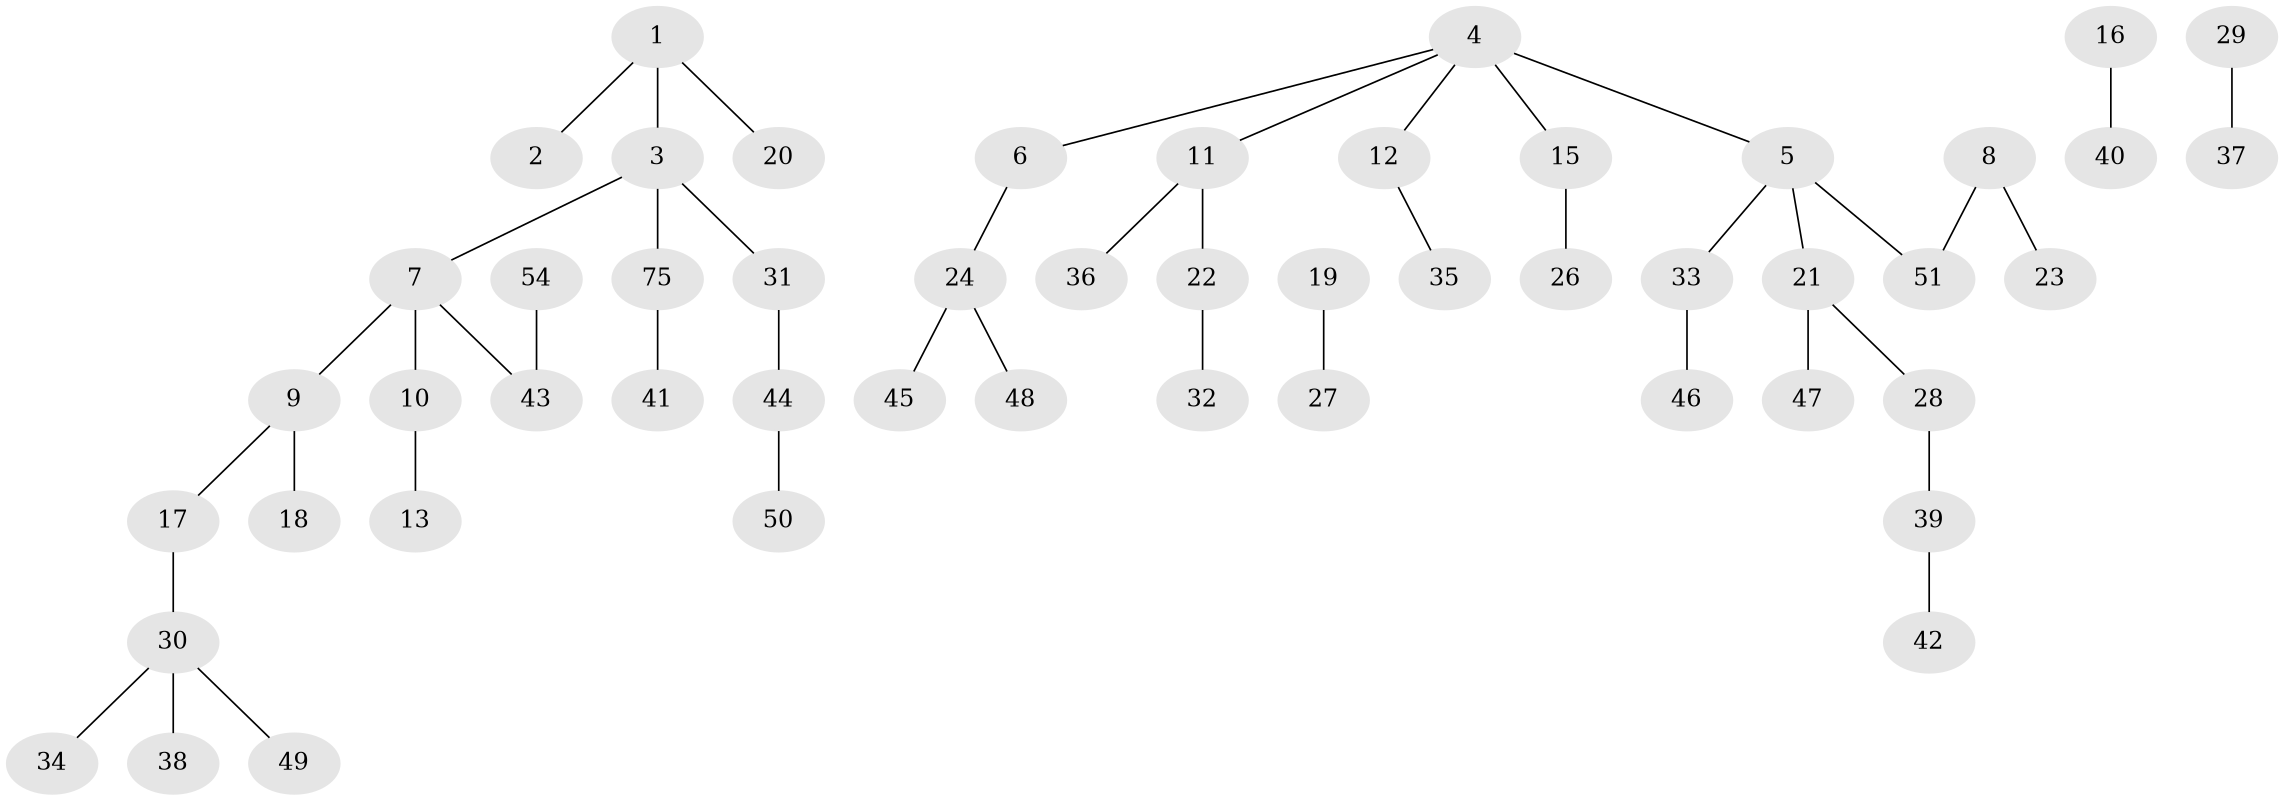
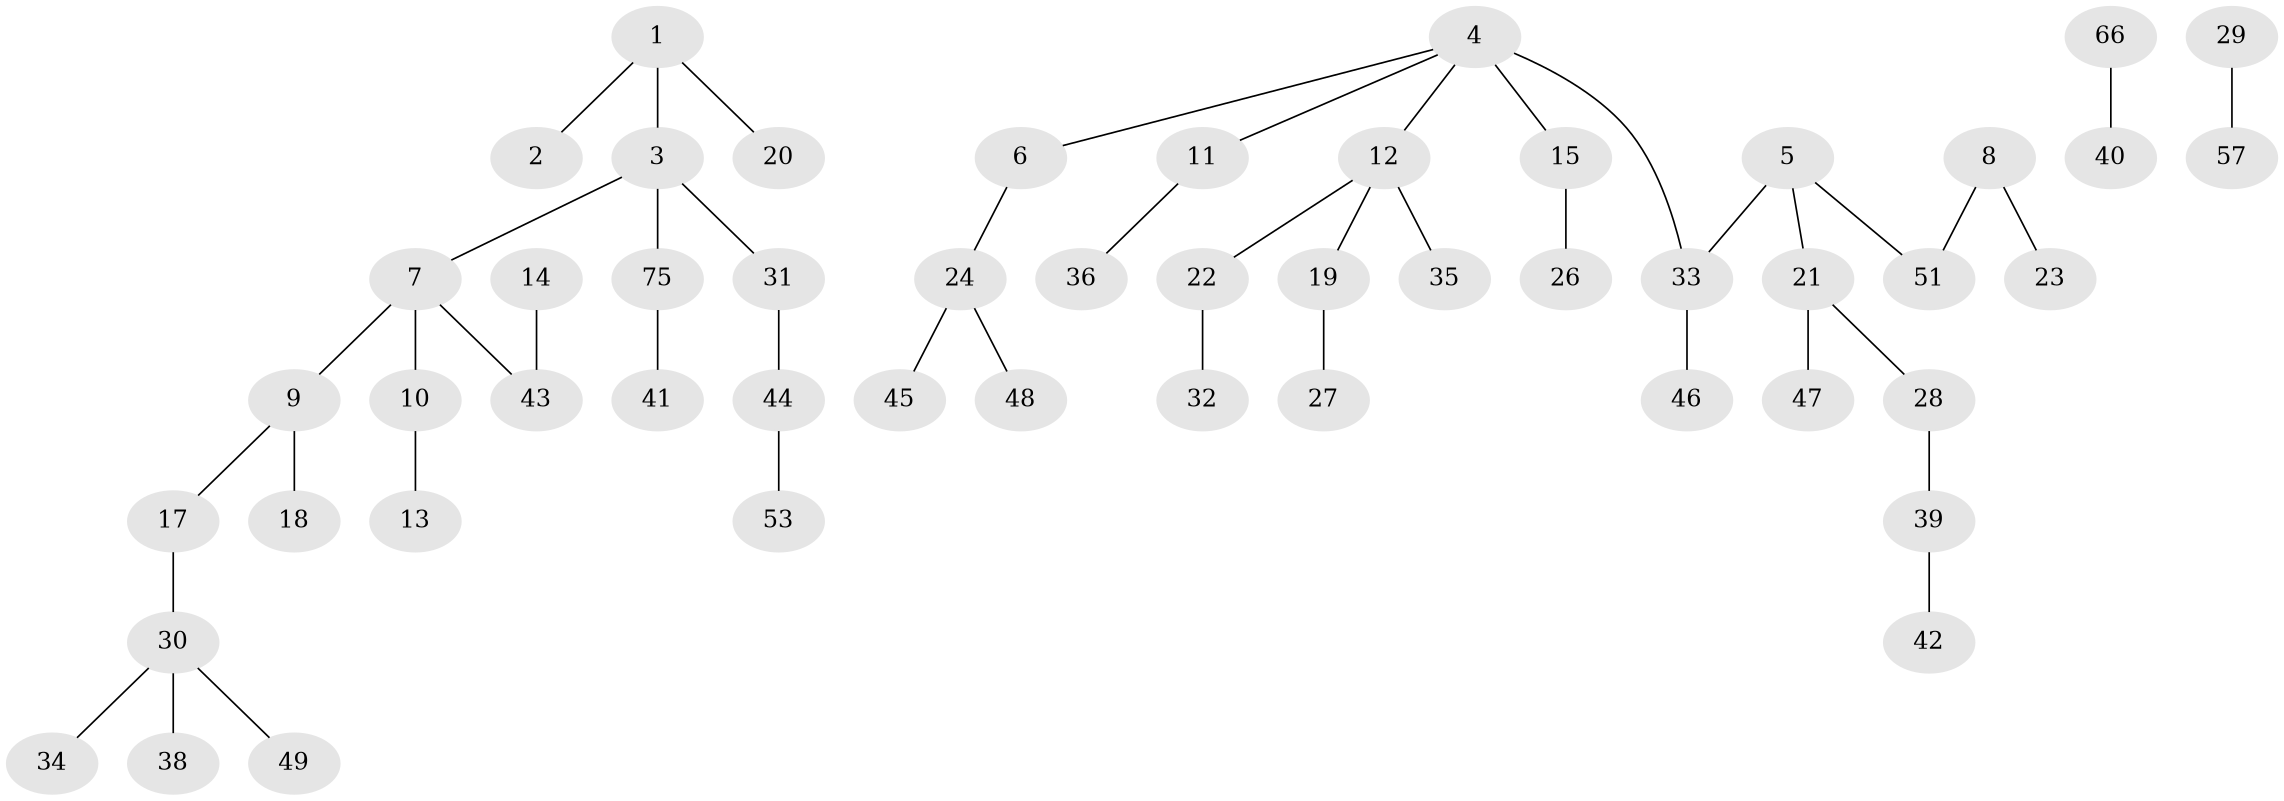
node "16": label "16" -> "66"
edge "4" -- "5": now "4" -- "33"
node "37": label "37" -> "57"
edge "11" -- "22": now "12" -- "22"
edge "12" -- "19": added
node "54": label "54" -> "14"
node "50": label "50" -> "53"
